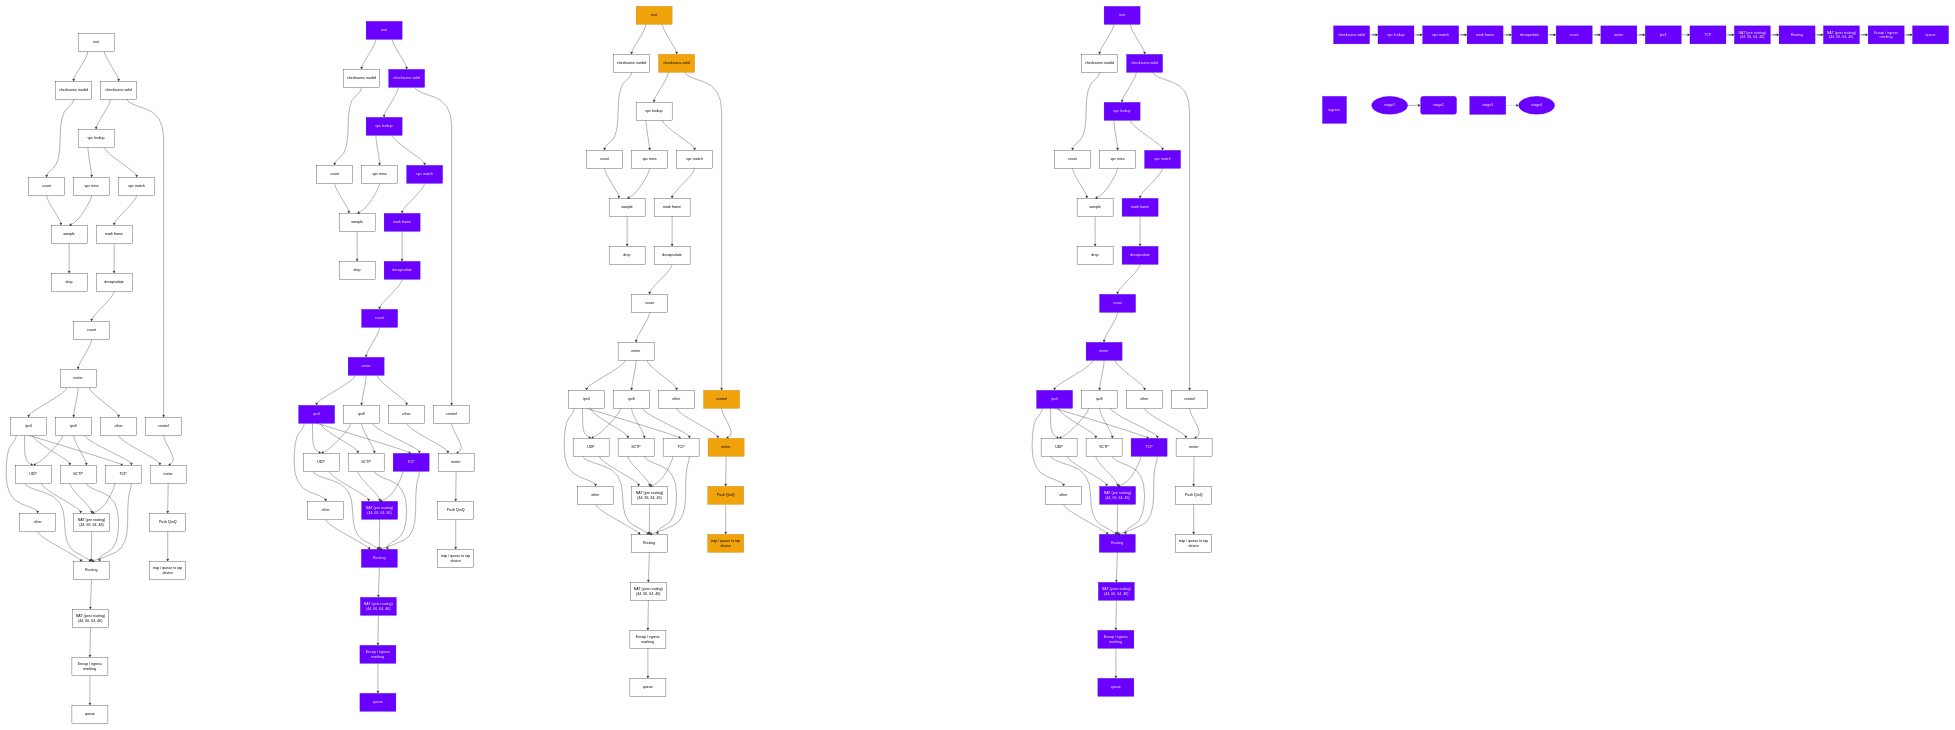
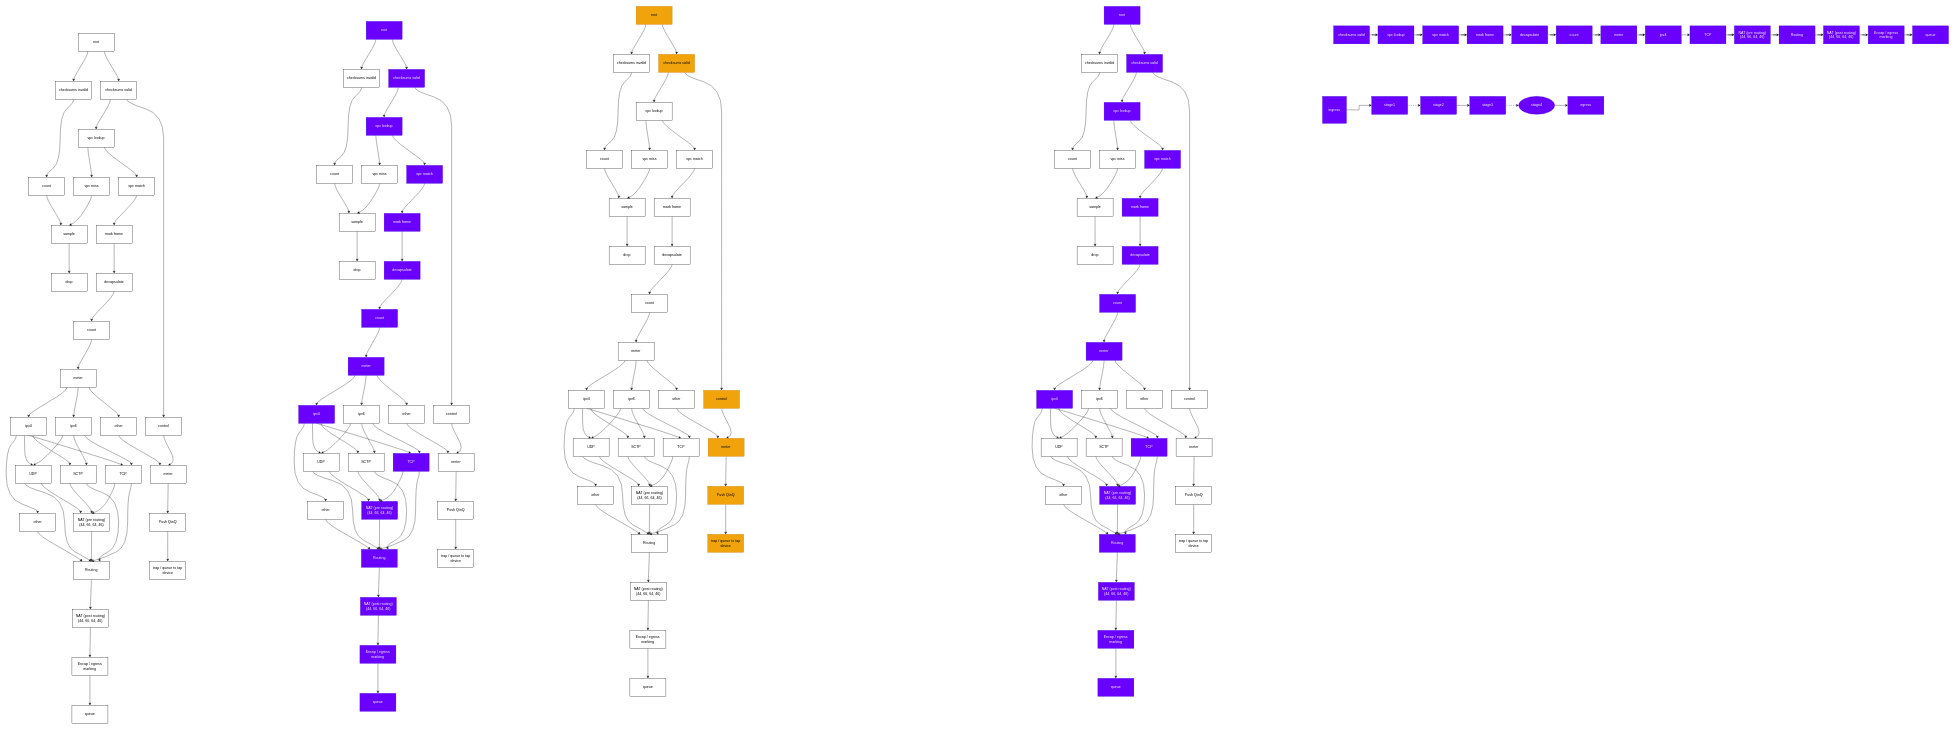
edge "ingress" -> "stage1": added
node "stage1": shape ellipse -> rectangle
edge "stage1" -> "stage2": style solid -> dashed
node "stage2": shape rounded rectangle -> rectangle
edge "stage2" -> "stage3": added
edge "stage4" -> "egress": added
node "egress": added
